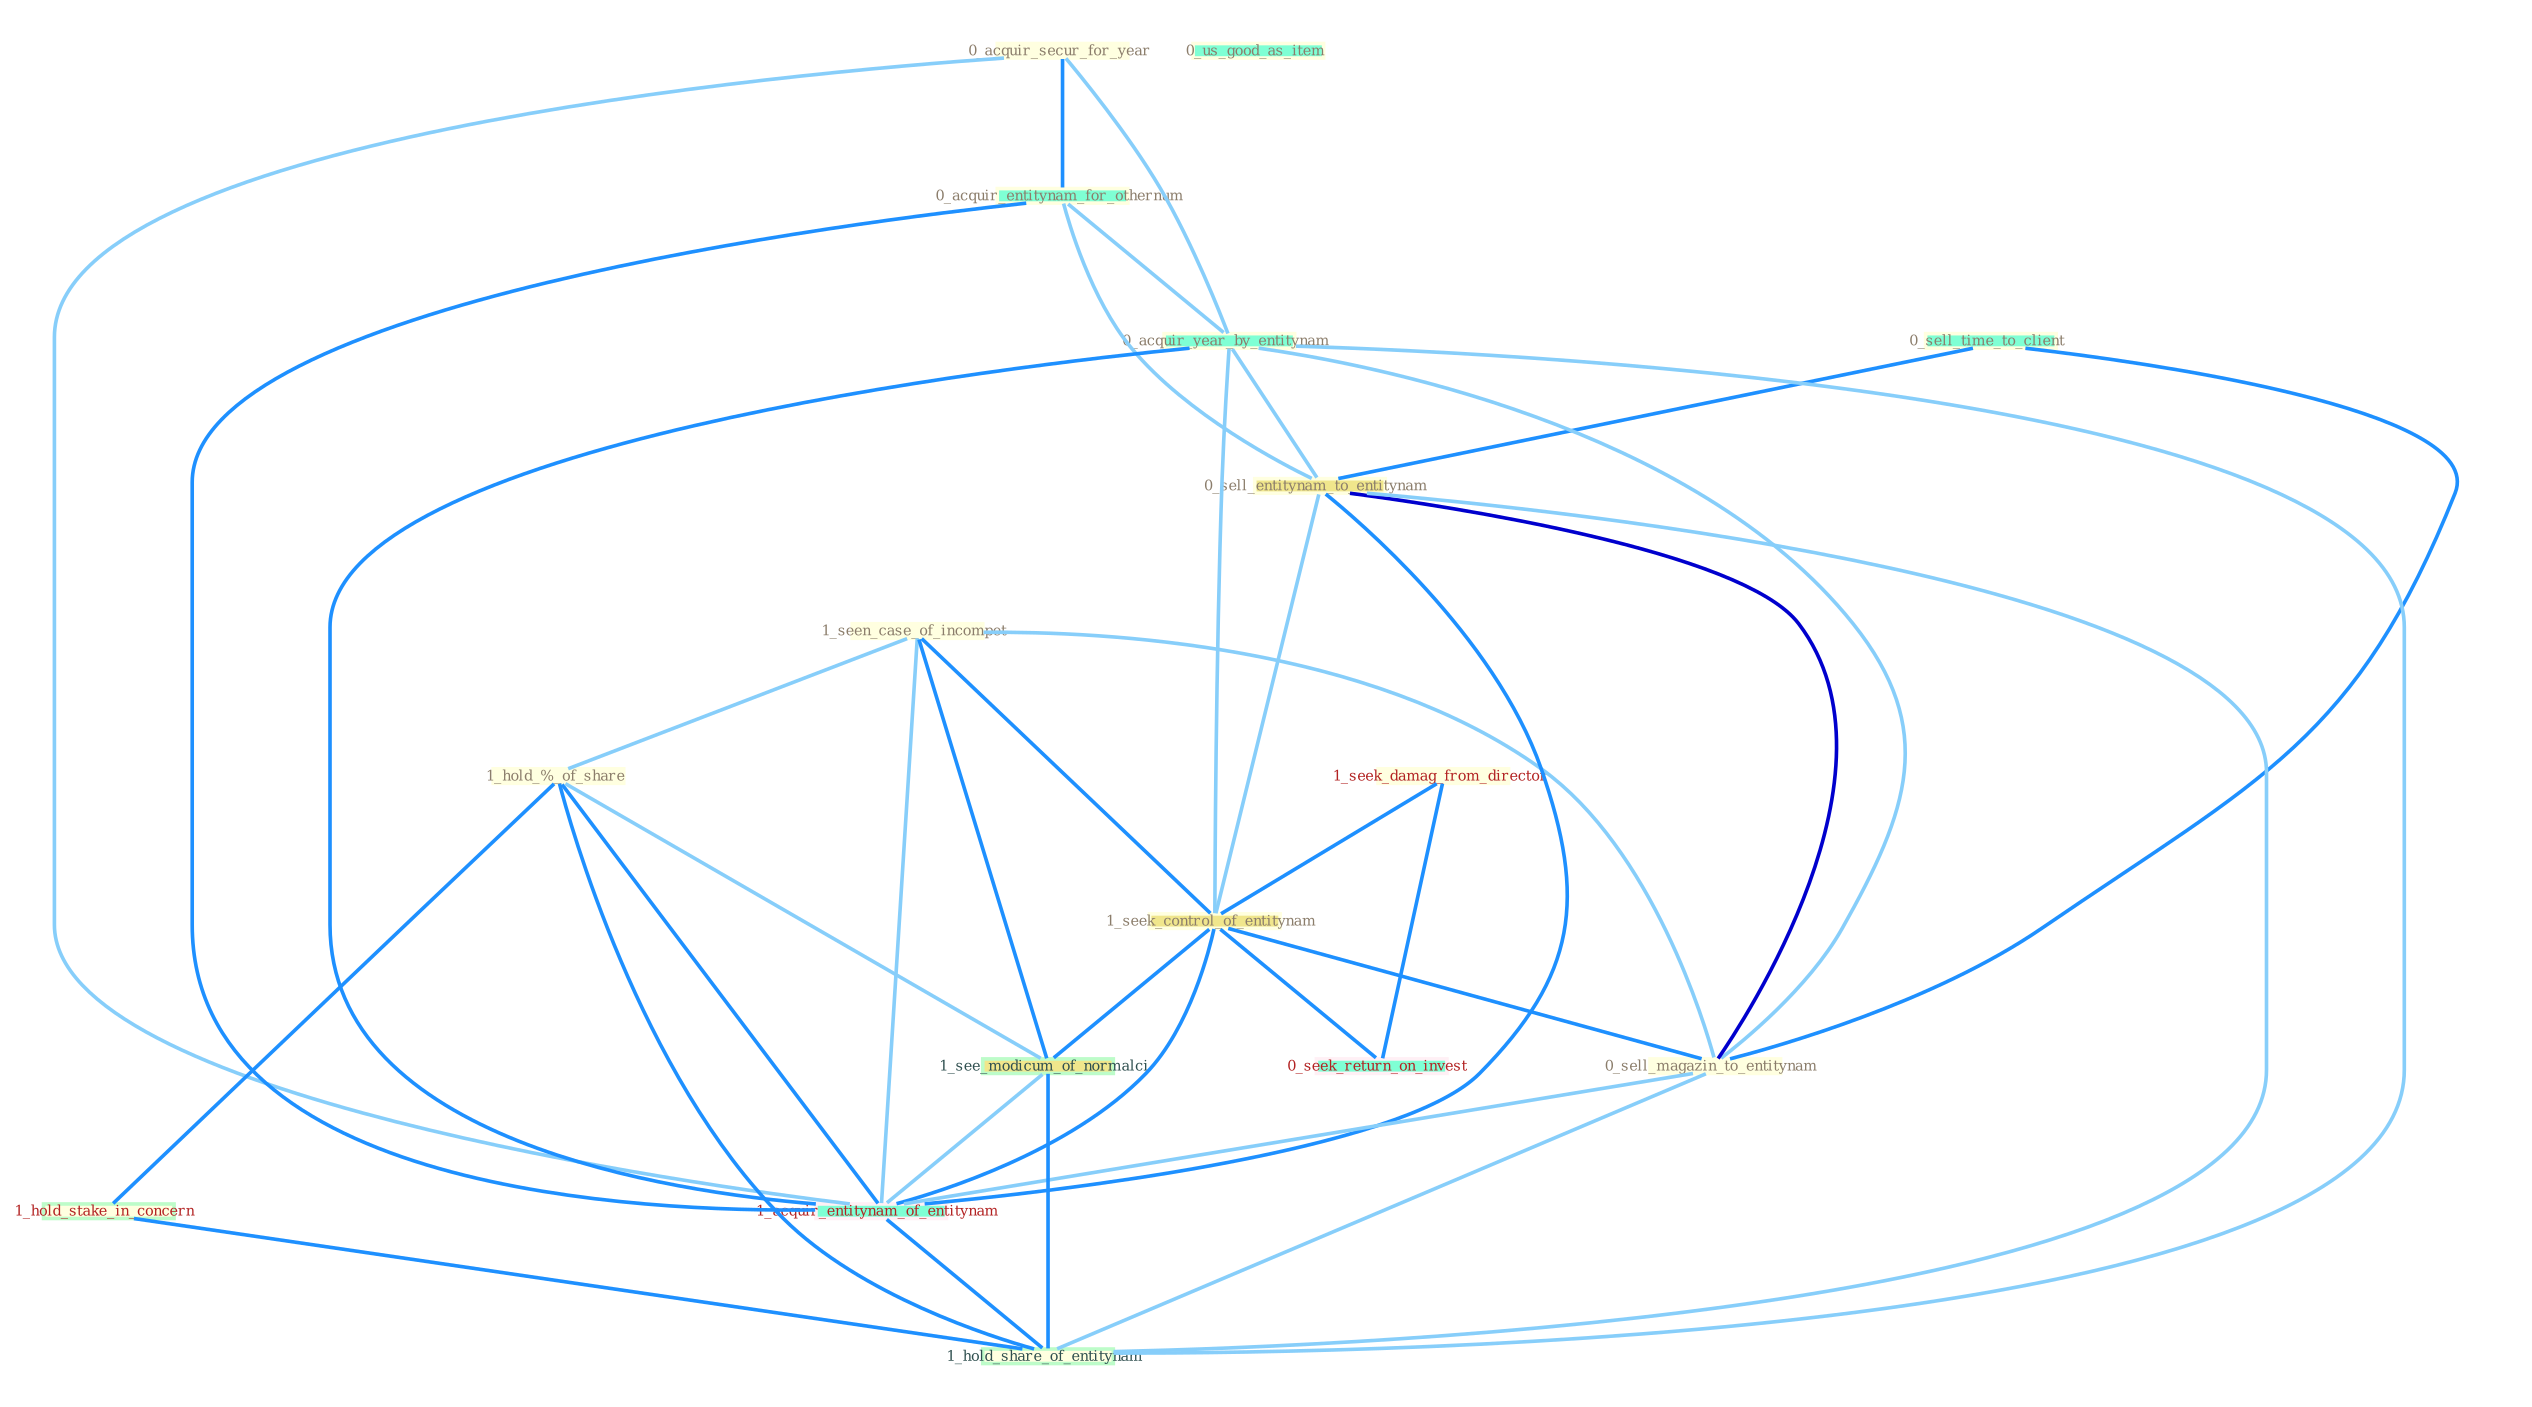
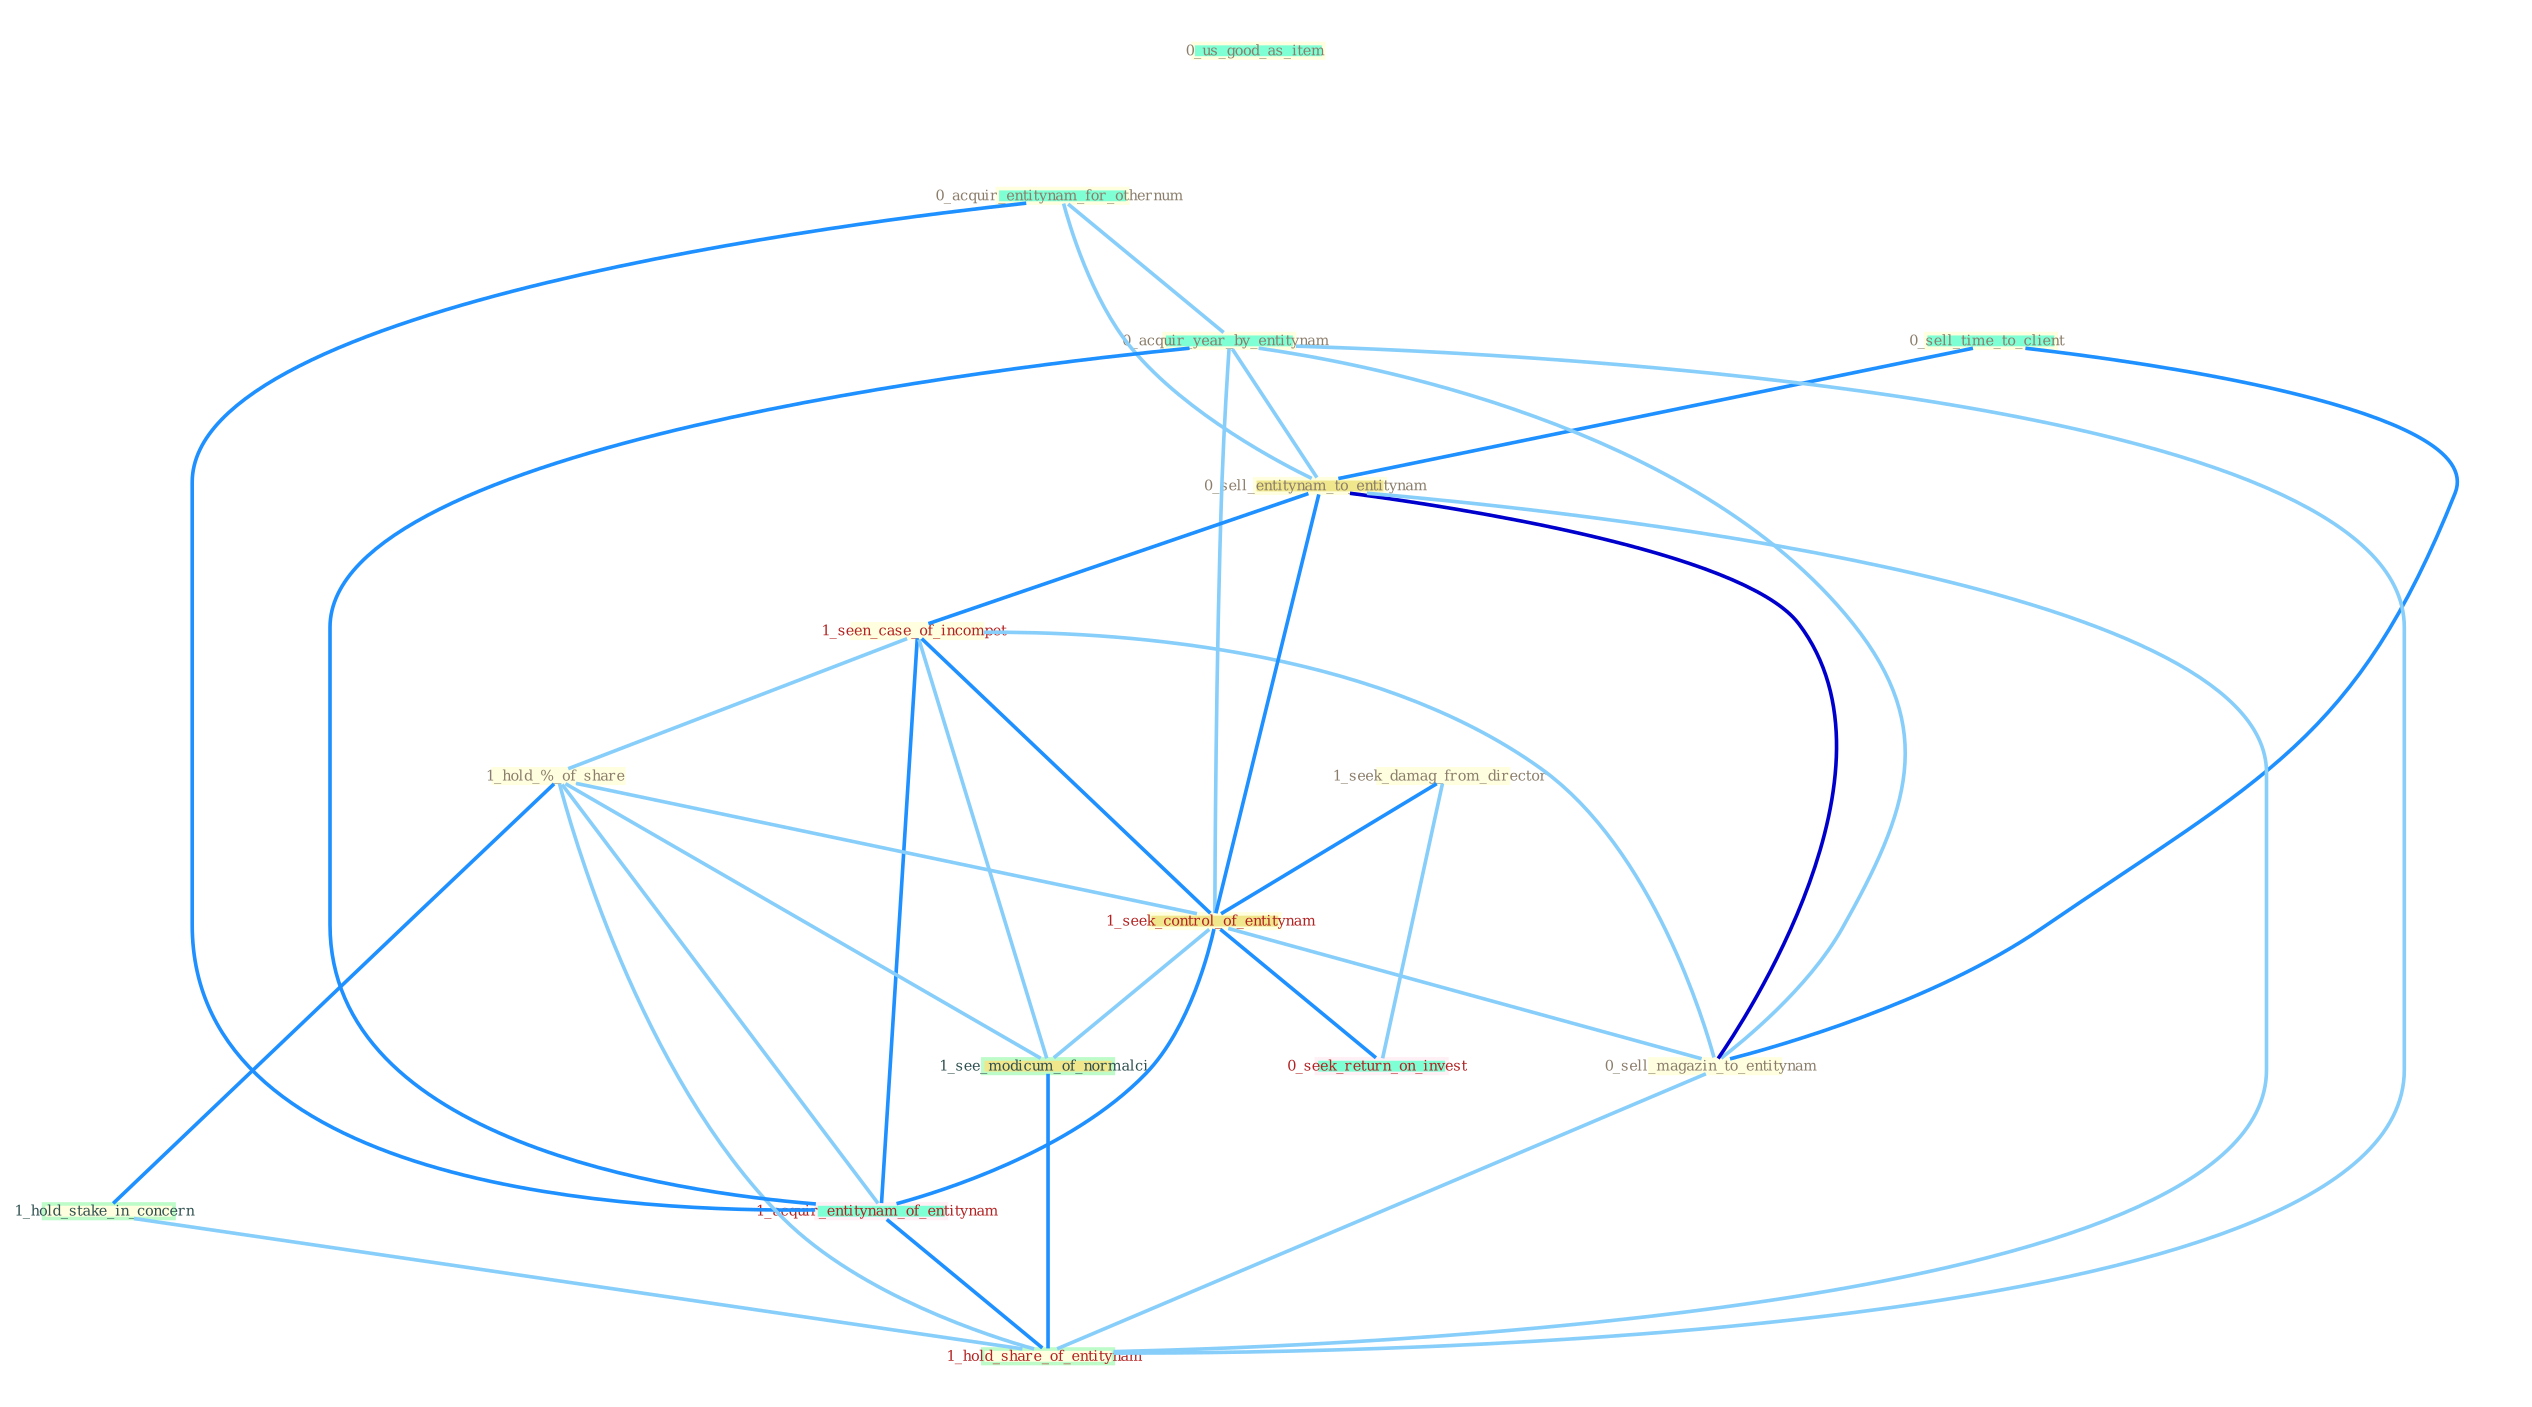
node "0_acquir_secur_for_year": removed
node "1_seen_case_of_incompet": fontcolor #8b7d6b -> #b22222
edge "0_sell_entitynam_to_entitynam" -- "1_seek_control_of_entitynam": color #87cefa -> #1e90ff
node "1_seek_damag_from_director": fontcolor #b22222 -> #8b7d6b
edge "1_hold_%_of_share" -- "1_seek_control_of_entitynam": added
edge "1_seen_case_of_incompet" -- "1_see_modicum_of_normalci": color #1e90ff -> #87cefa
edge "1_seen_case_of_incompet" -- "1_acquir_entitynam_of_entitynam": color #87cefa -> #1e90ff
node "1_seek_control_of_entitynam": fontcolor #8b7d6b -> #b22222
edge "1_seek_damag_from_director" -- "0_seek_return_on_invest": color #1e90ff -> #87cefa
edge "1_hold_%_of_share" -- "1_acquir_entitynam_of_entitynam": color #1e90ff -> #87cefa
edge "1_seek_control_of_entitynam" -- "1_see_modicum_of_normalci": color #1e90ff -> #87cefa
edge "1_seek_control_of_entitynam" -- "0_sell_magazin_to_entitynam": color #1e90ff -> #87cefa
edge "0_sell_entitynam_to_entitynam" -- "1_acquir_entitynam_of_entitynam": now "0_sell_entitynam_to_entitynam" -- "1_seen_case_of_incompet"
edge "0_sell_magazin_to_entitynam" -- "1_acquir_entitynam_of_entitynam": removed
edge "1_hold_%_of_share" -- "1_hold_share_of_entitynam": color #1e90ff -> #87cefa
edge "1_see_modicum_of_normalci" -- "1_acquir_entitynam_of_entitynam": removed
node "1_hold_stake_in_concern": fontcolor #b22222 -> #2f4f4f
edge "1_hold_stake_in_concern" -- "1_hold_share_of_entitynam": color #1e90ff -> #87cefa
node "1_hold_share_of_entitynam": fontcolor #2f4f4f -> #b22222
